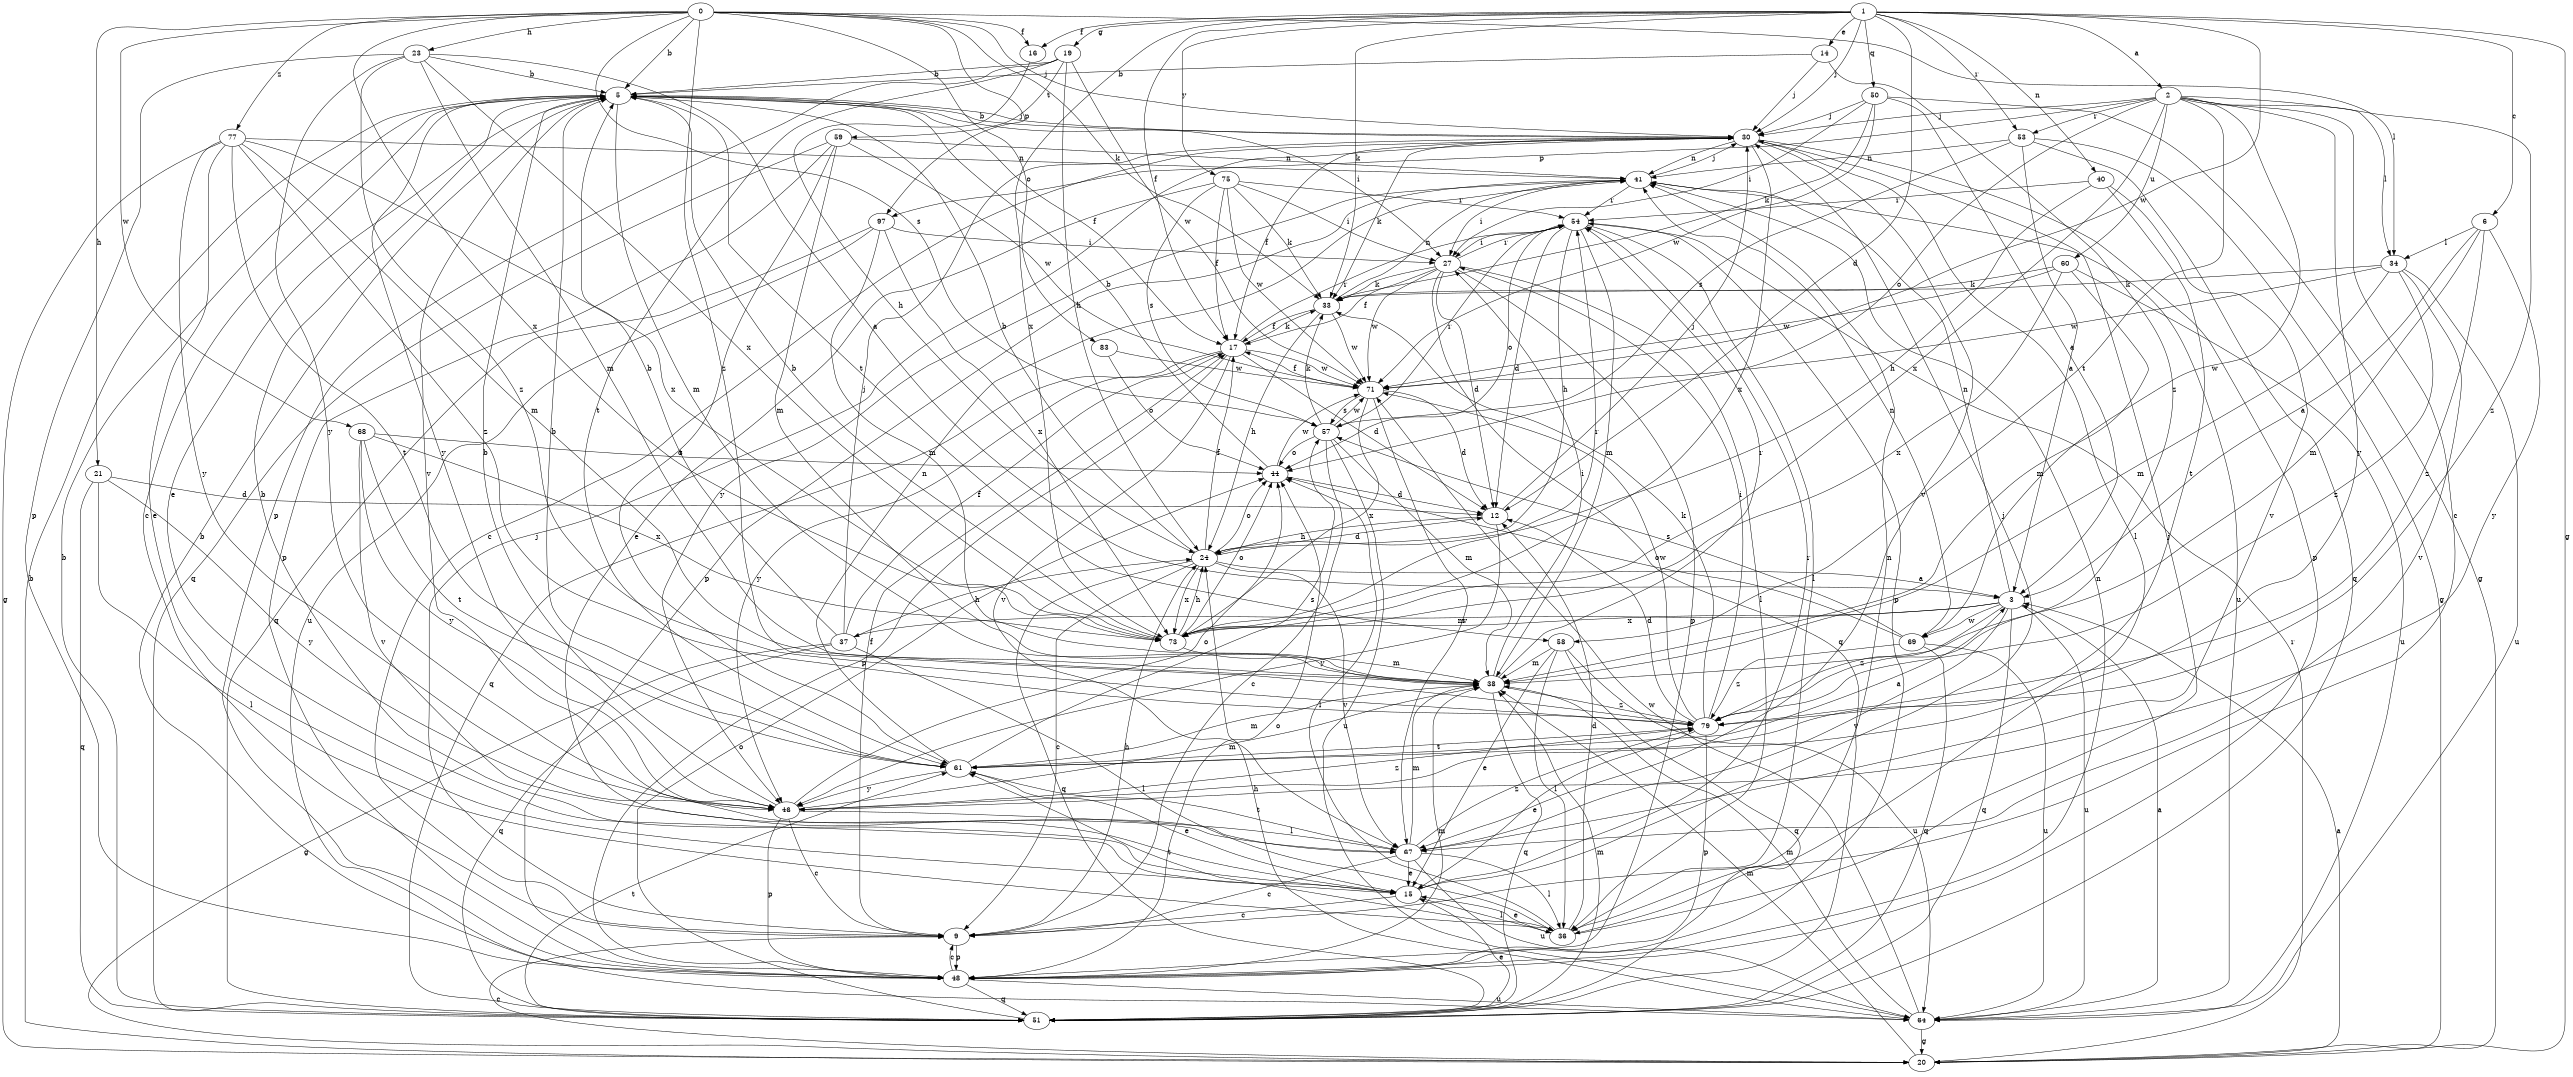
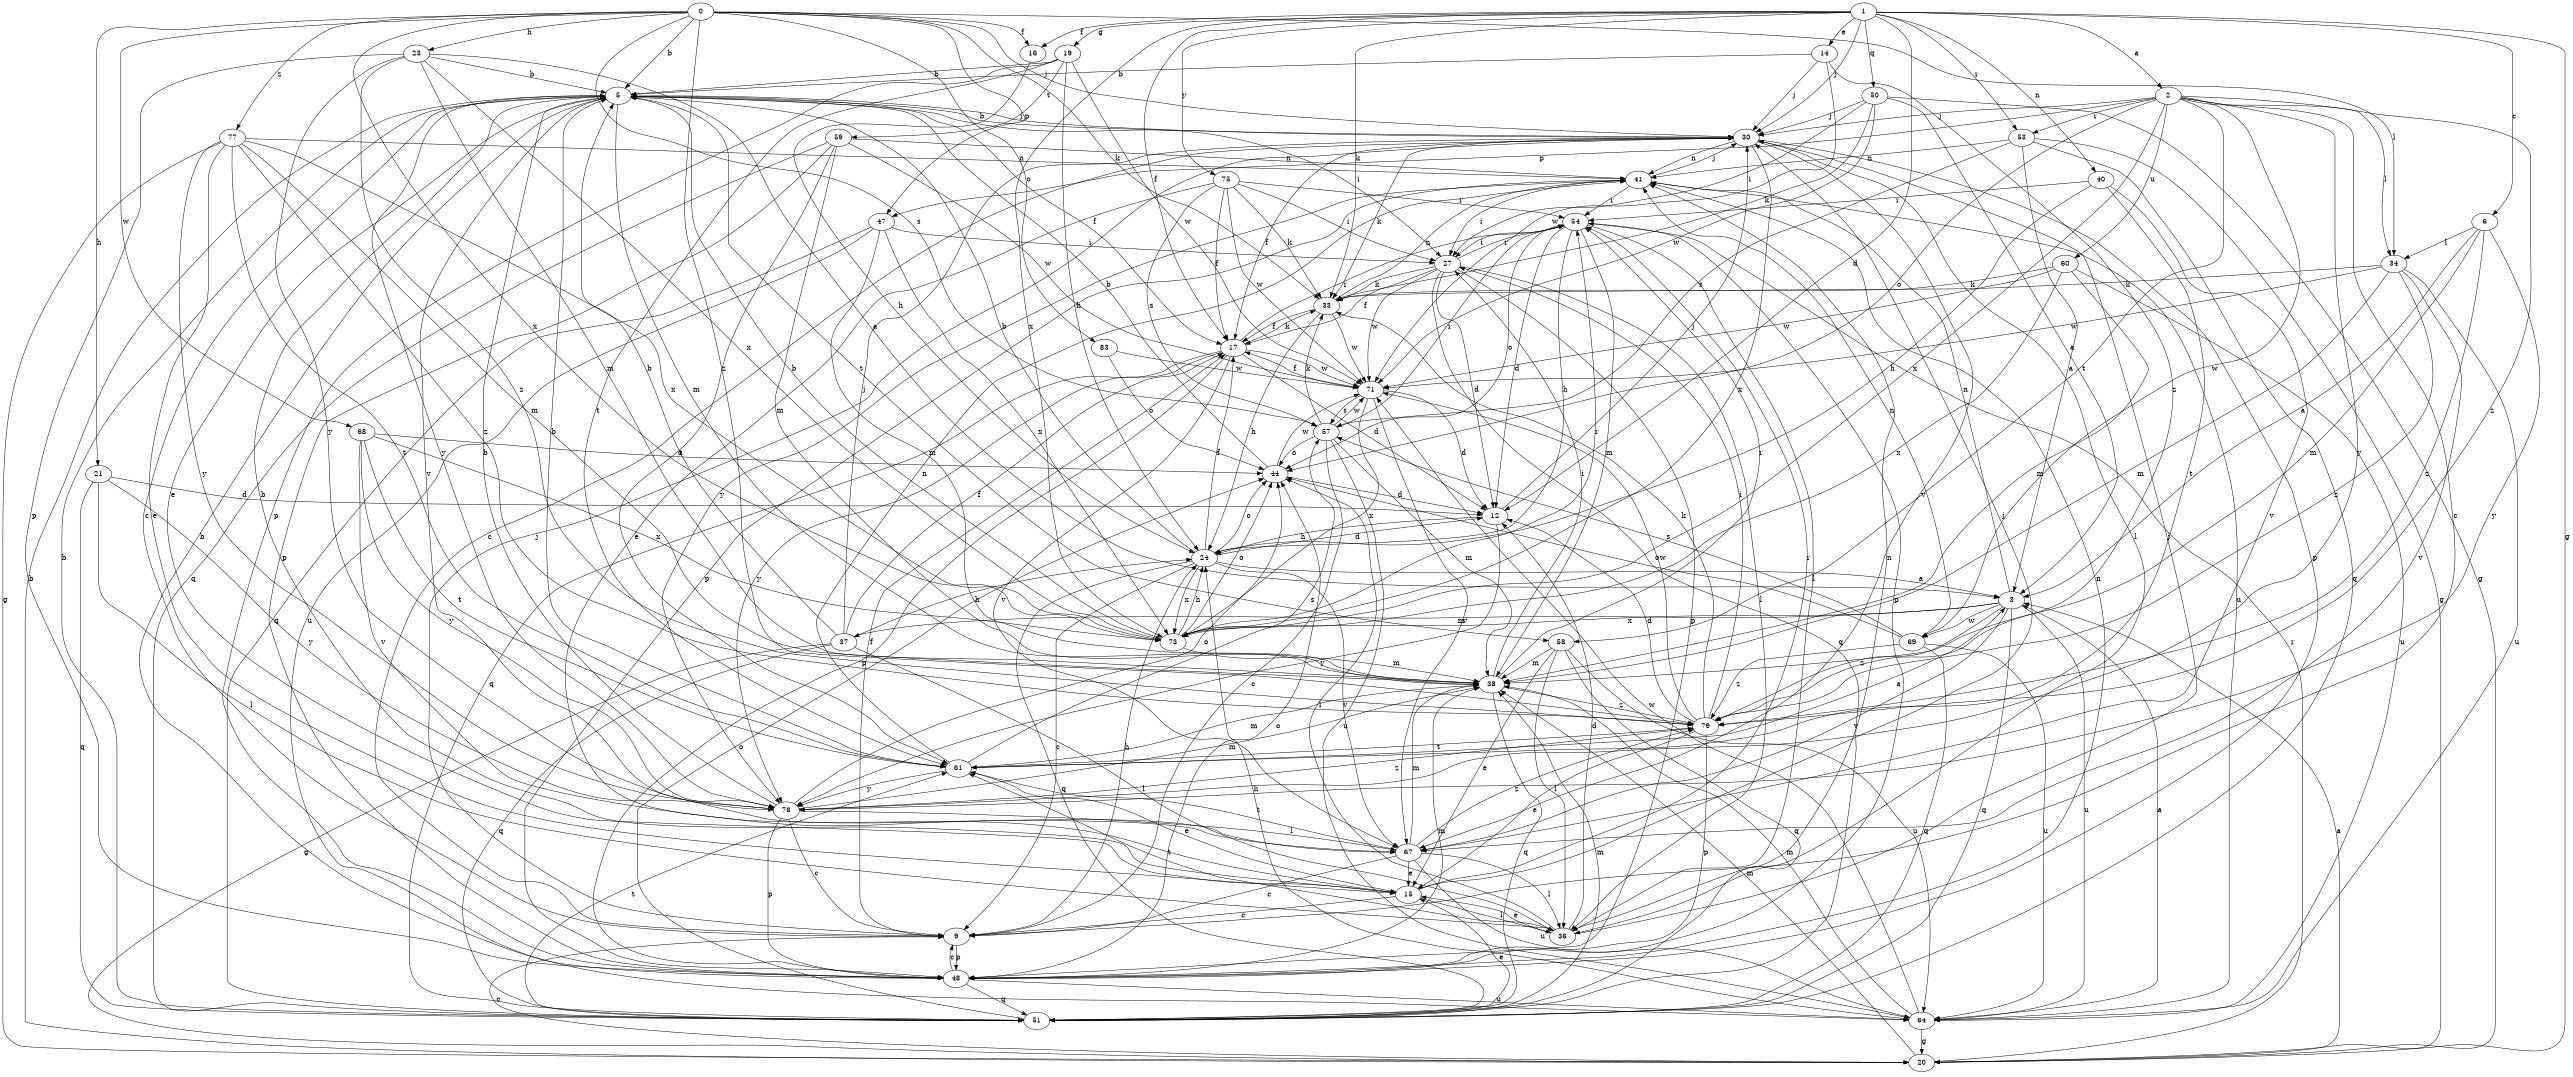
node "97": label "97" -> "47"
edge "1" -> "71": now "14" -> "71"
node "46": label "46" -> "76"
